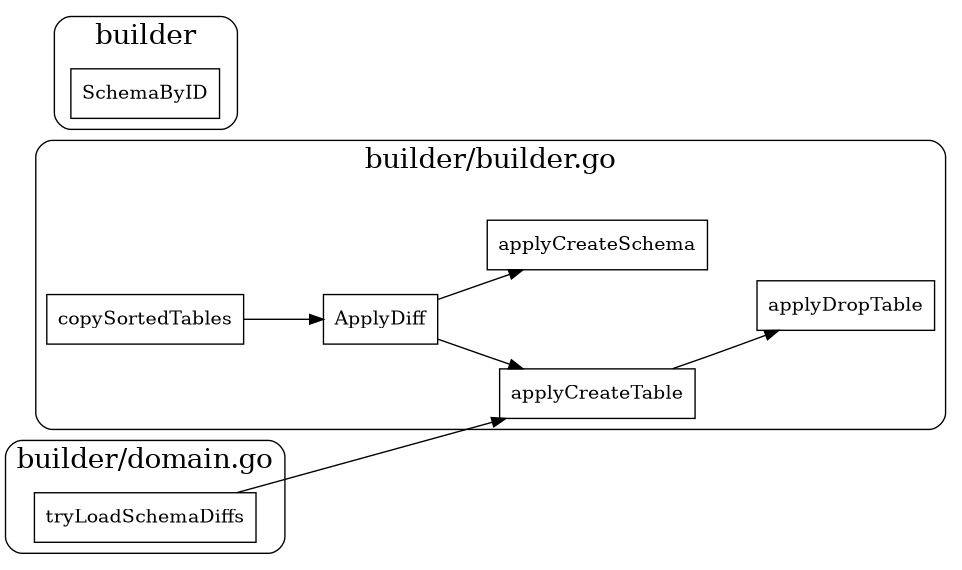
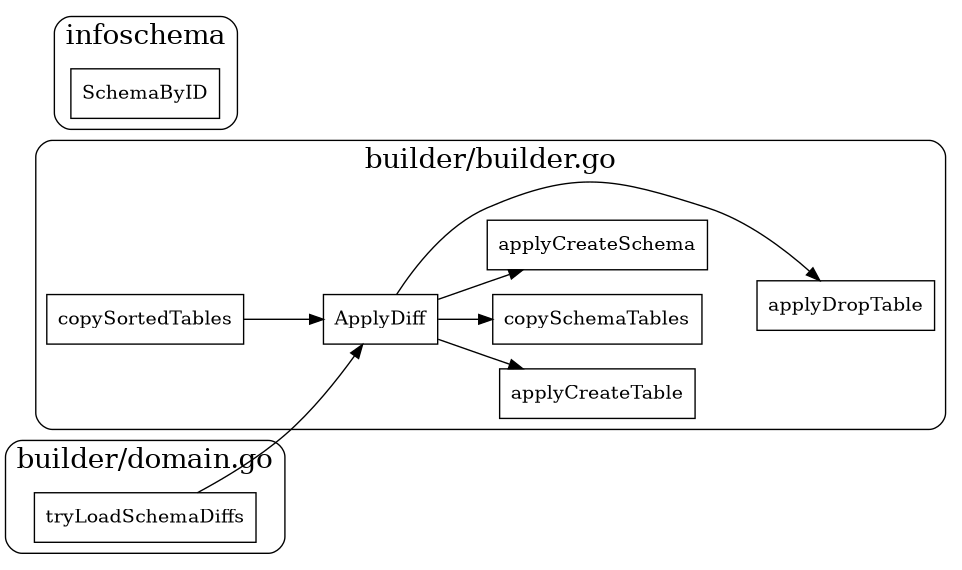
cluster "builder": label "builder" -> "infoschema"
node "copySchemaTables": added
edge "applyCreateTable" -> "applyDropTable": now "ApplyDiff" -> "applyDropTable"
edge "tryLoadSchemaDiffs" -> "applyCreateTable": now "tryLoadSchemaDiffs" -> "ApplyDiff"
